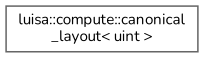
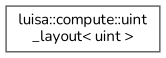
node "luisa::compute::canonical _layout< uint >": label "luisa::compute::canonical _layout< uint >" -> "luisa::compute::uint _layout< uint >"
